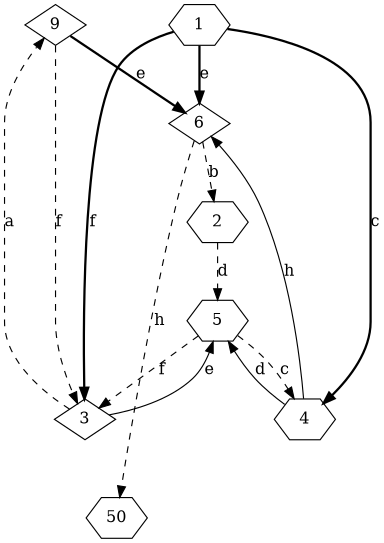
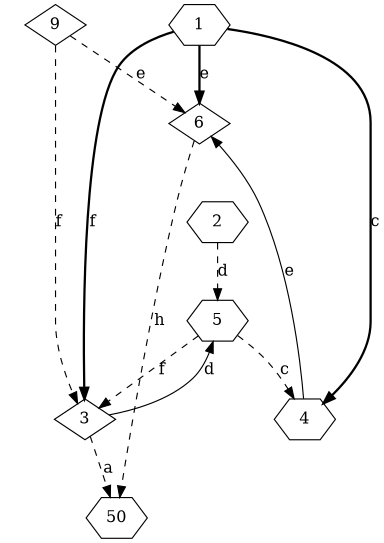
edge "9" -> "6": style bold -> dashed
edge "6" -> "2": removed, label "b"
edge "3" -> "9": now "3" -> "50"
edge "4" -> "6": label "h" -> "e"
edge "3" -> "5": label "e" -> "d"
edge "4" -> "5": removed, label "d"
